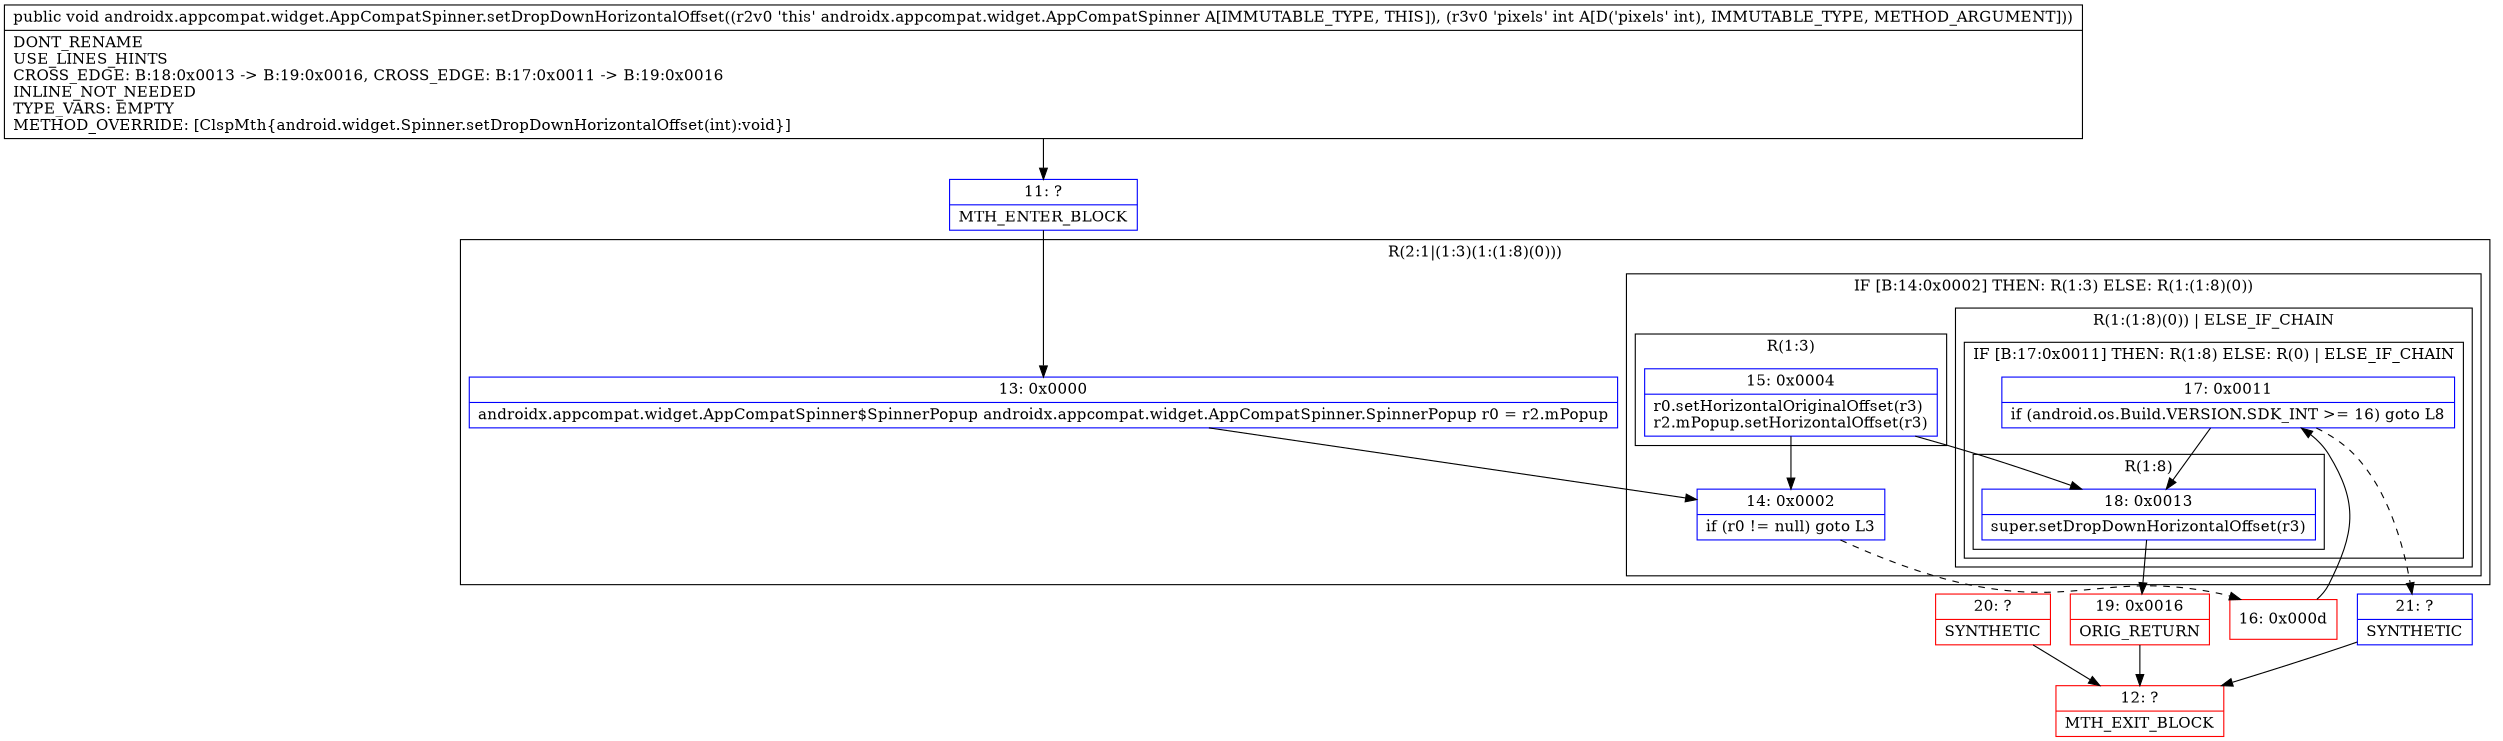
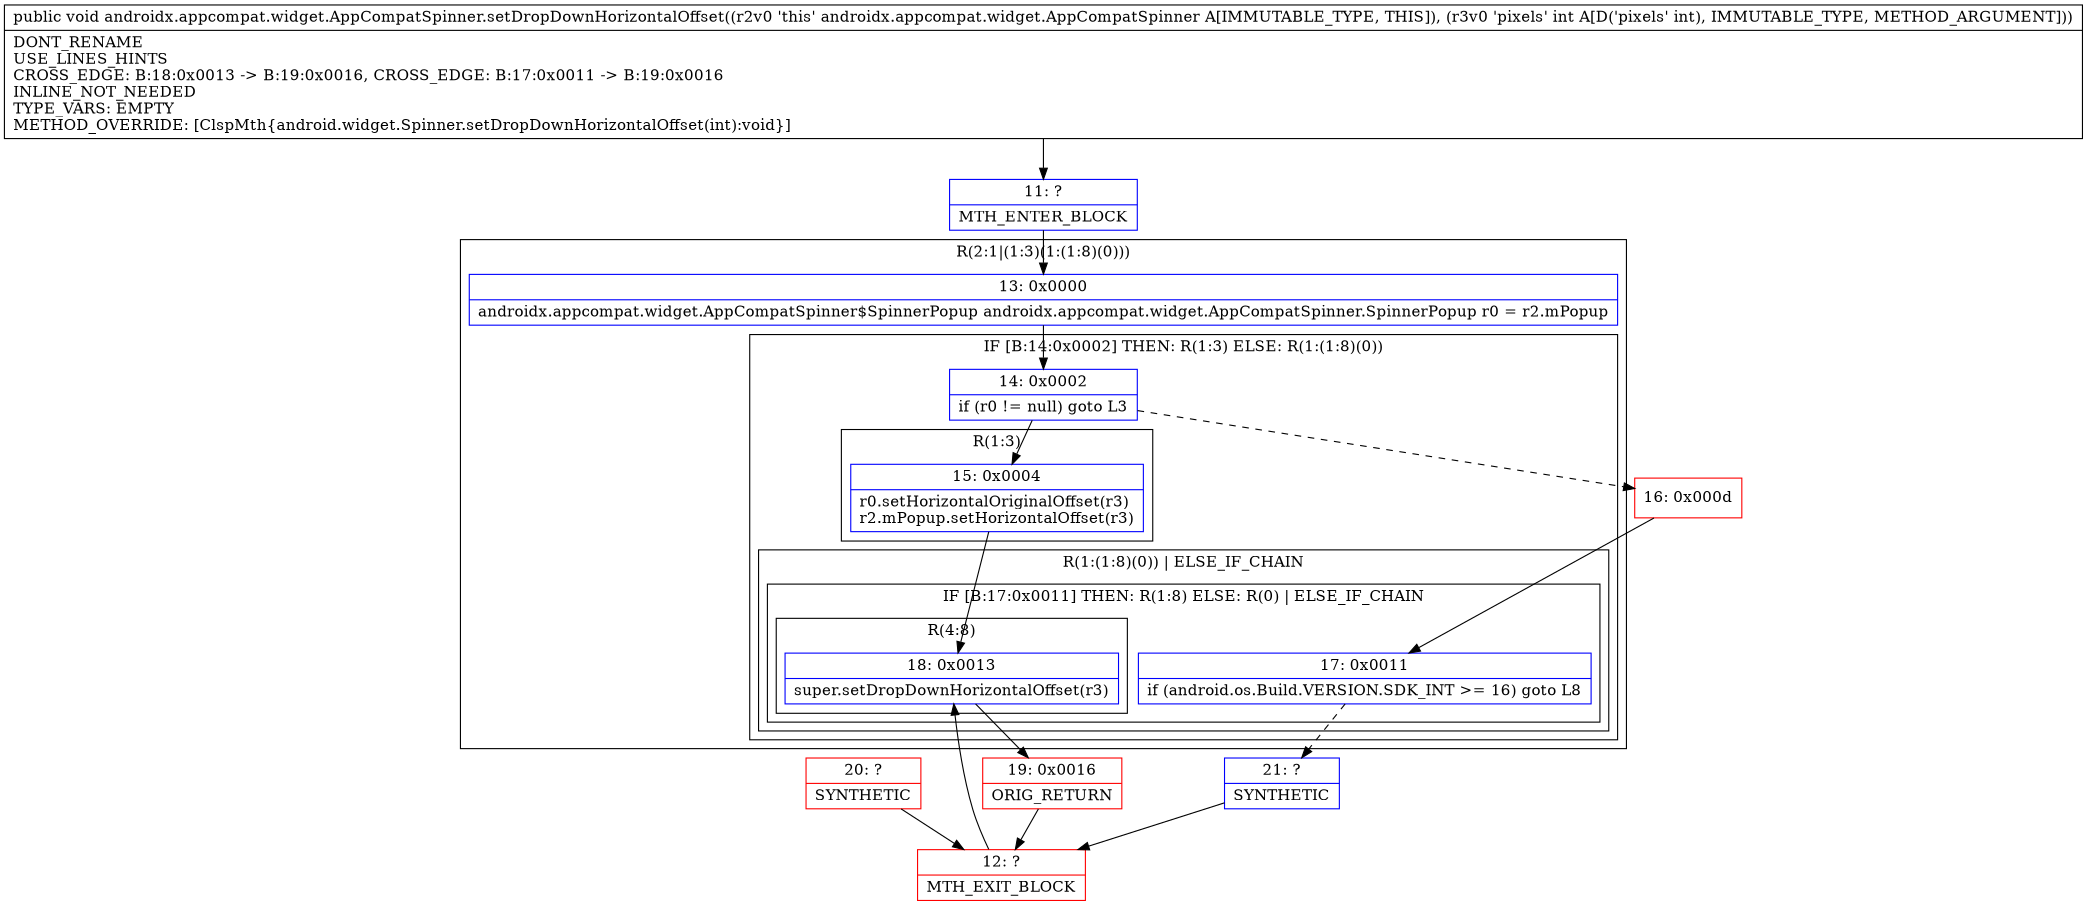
edge "17: 0x0011" -> "18: 0x0013": now "12: ?" -> "18: 0x0013"
edge "15: 0x0004" -> "14: 0x0002": reversed
cluster "R(1:8)": label "R(1:8)" -> "R(4:8)"
